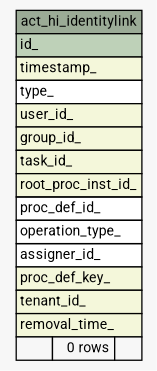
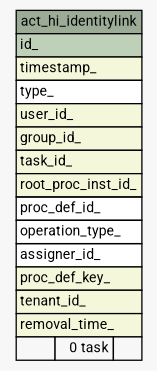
node "act_hi_identitylink": text "0 rows" -> "0 task"
